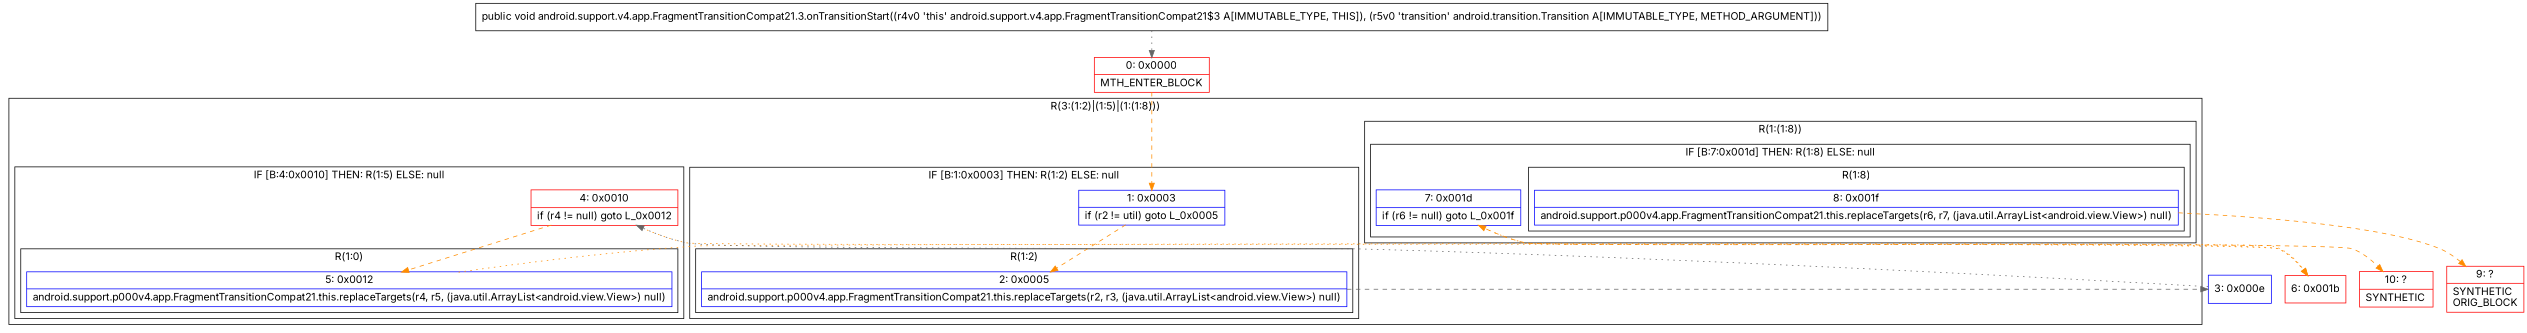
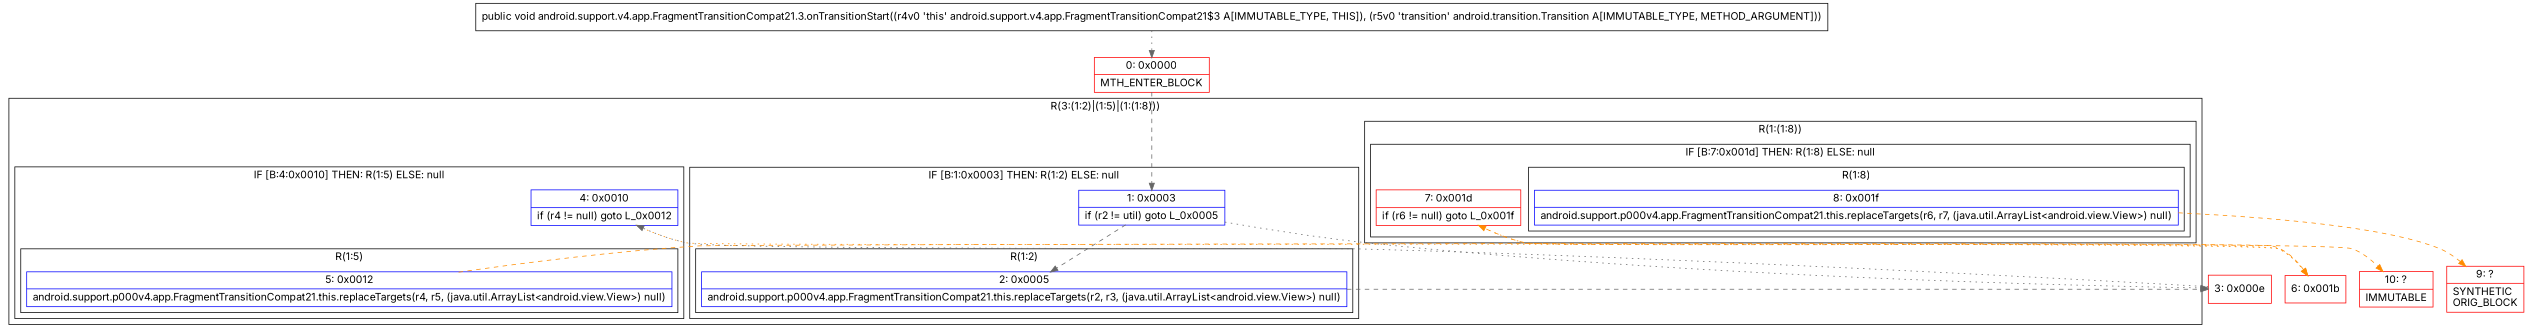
edge "0: 0x0000" -> "1: 0x0003": color darkorange -> gray40
node "4: 0x0010": color red -> blue
node "7: 0x001d": color blue -> red
edge "1: 0x0003" -> "2: 0x0005": color darkorange -> gray40
edge "4: 0x0010" -> "5: 0x0012": removed
edge "5: 0x0012" -> "6: 0x001b": style dotted -> dashed
cluster "R(1:0)": label "R(1:0)" -> "R(1:5)"
edge "1: 0x0003" -> "3: 0x000e": added
node "3: 0x000e": color blue -> red
node "10: ?": text "SYNTHETIC" -> "IMMUTABLE"
